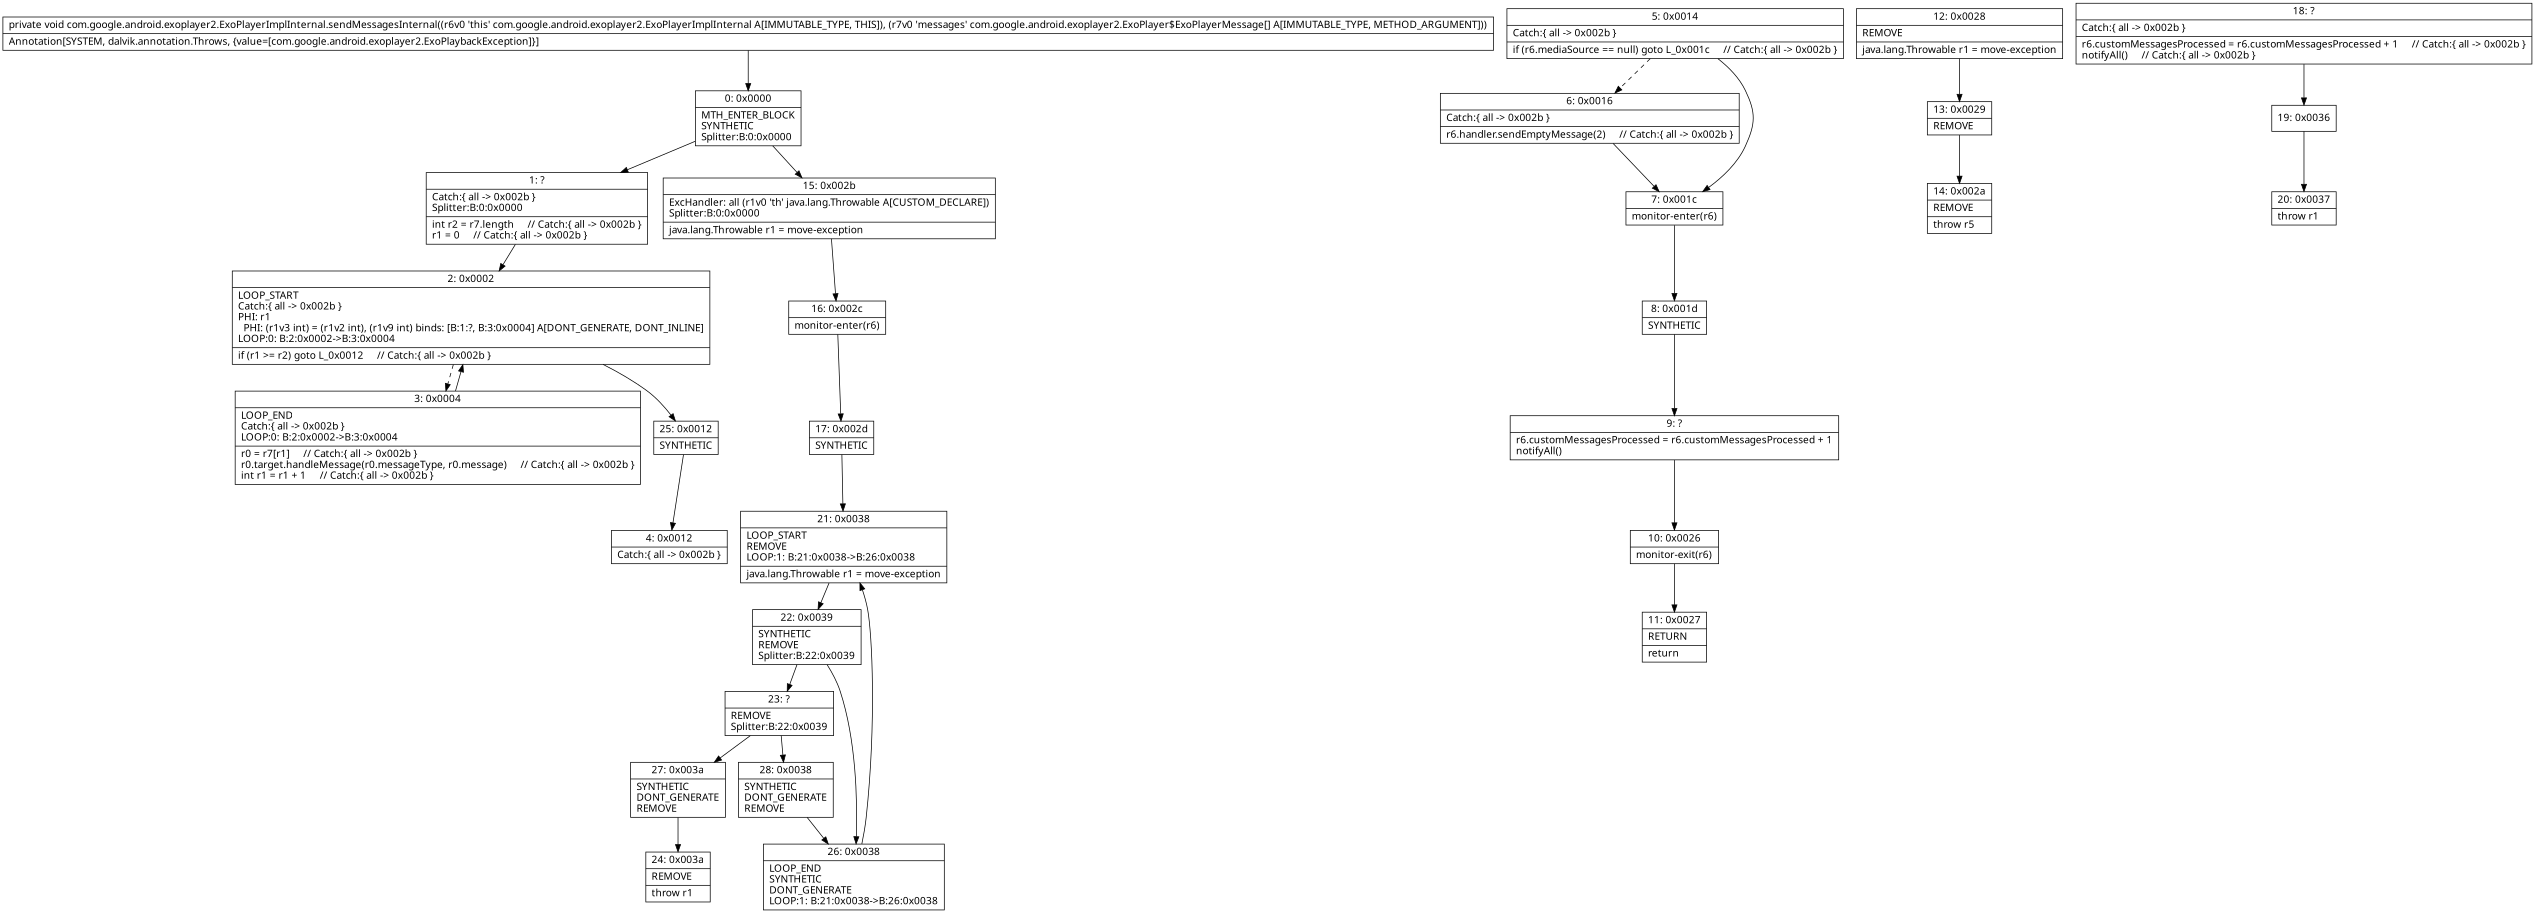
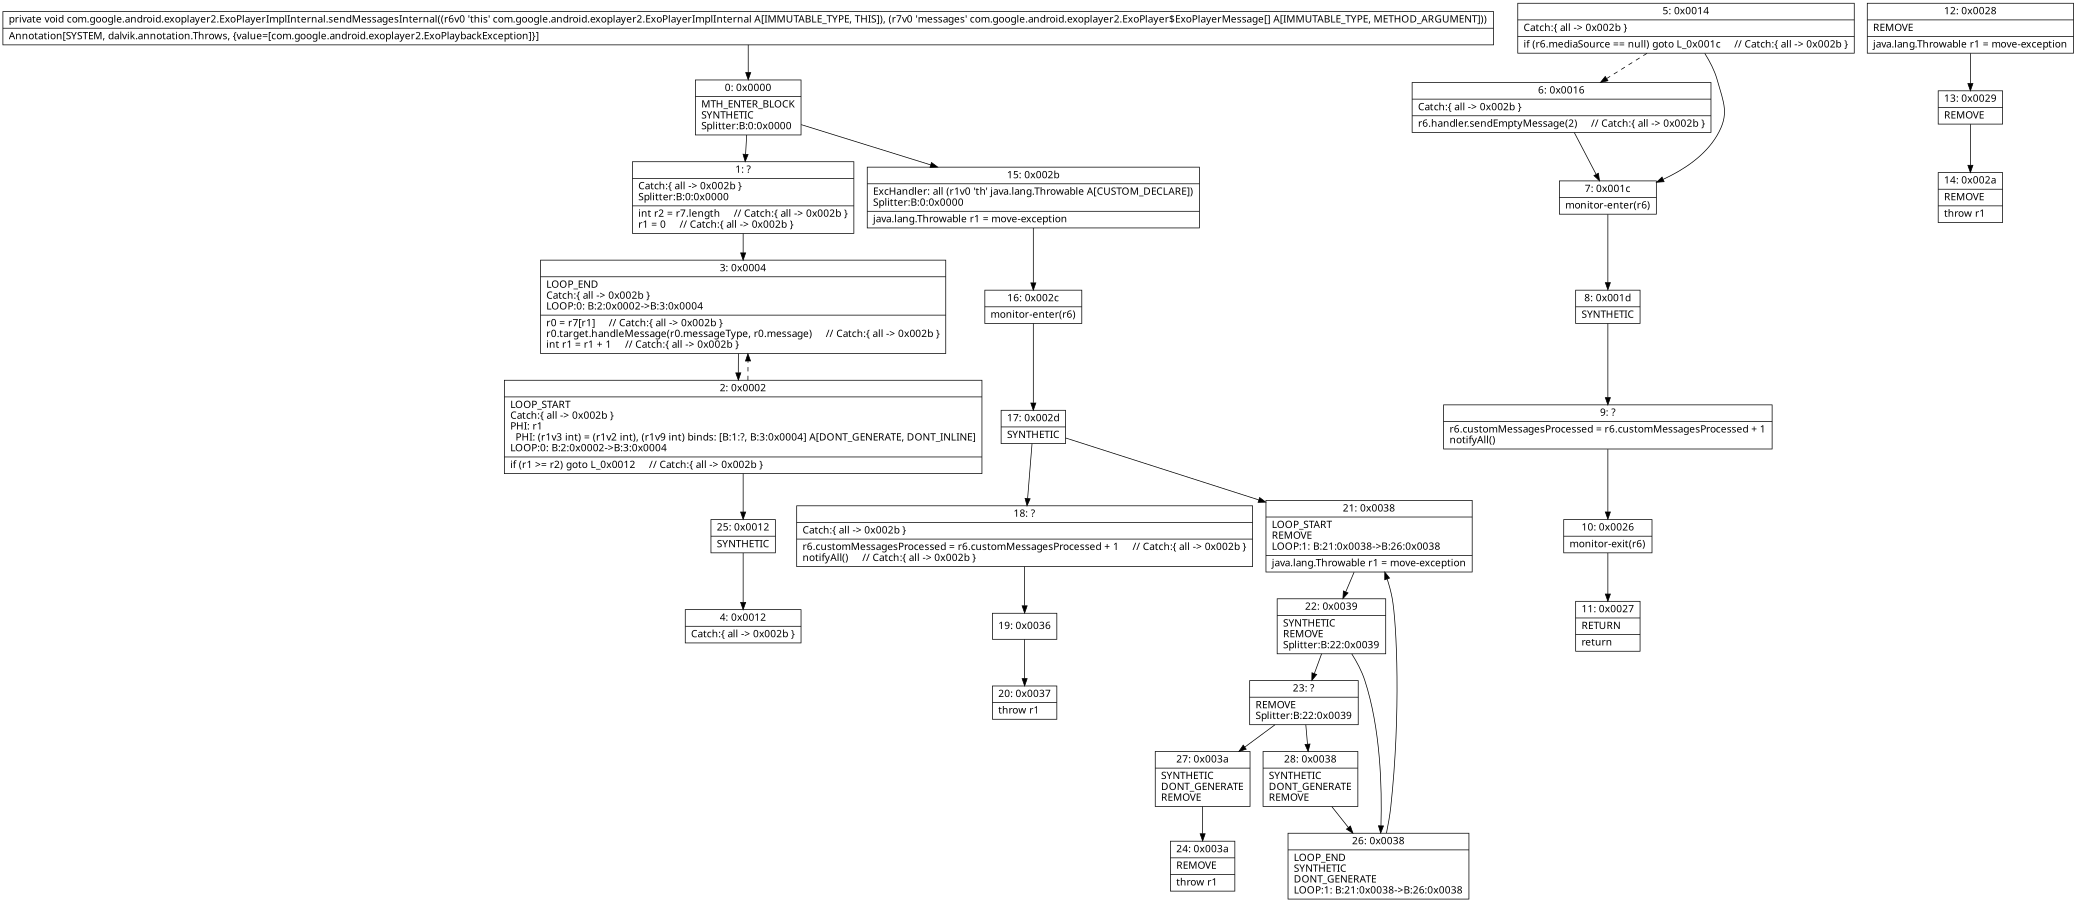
node "14: 0x002a": text "throw r5" -> "throw r1"
edge "1: ?" -> "2: 0x0002": now "1: ?" -> "3: 0x0004"
edge "17: 0x002d" -> "18: ?": added
